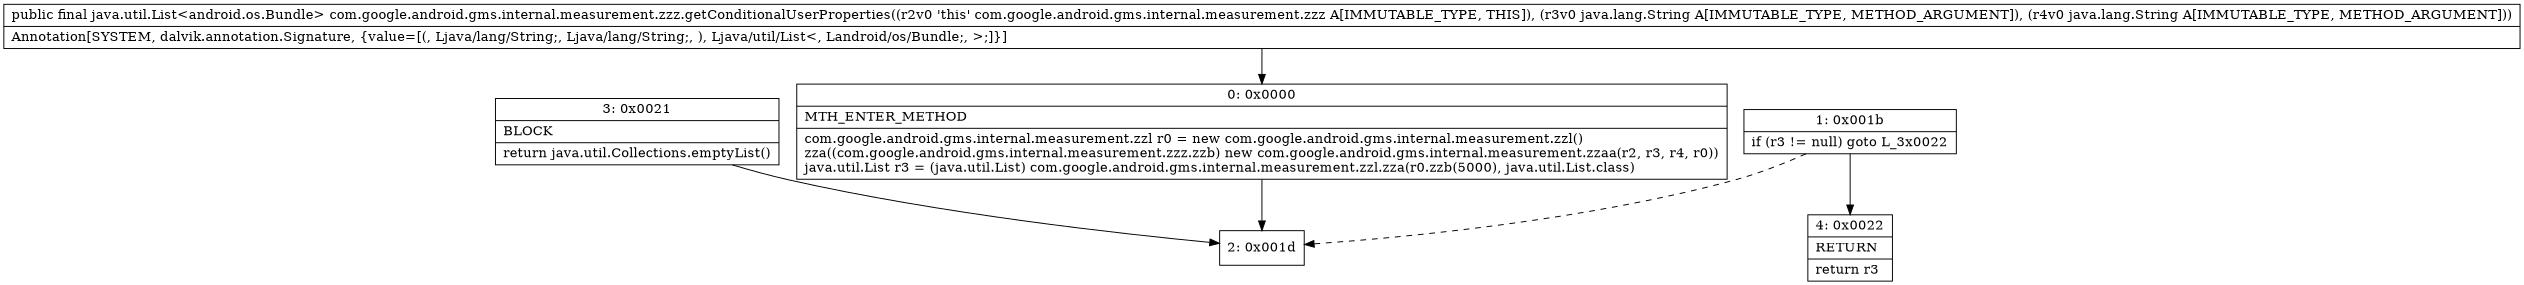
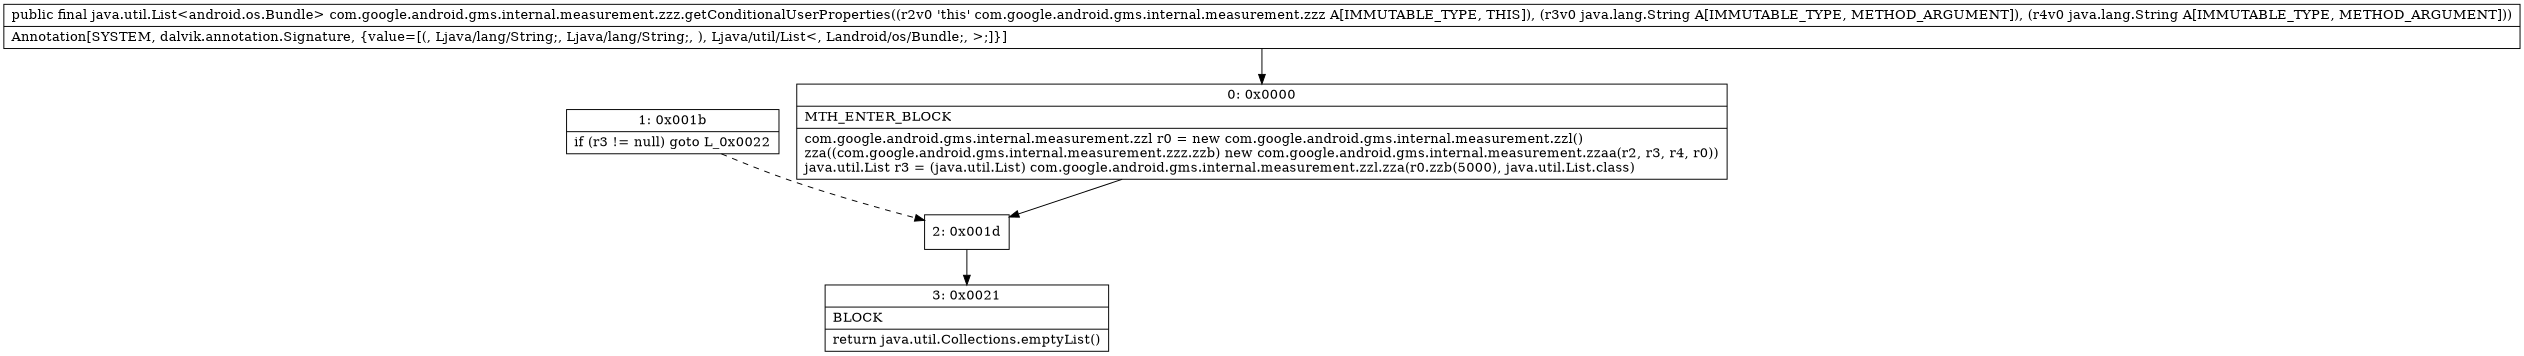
node "0: 0x0000": text "MTH_ENTER_METHOD" -> "MTH_ENTER_BLOCK"
node "1: 0x001b": text "if (r3 != null) goto L_3x0022" -> "if (r3 != null) goto L_0x0022"
edge "3: 0x0021" -> "2: 0x001d": reversed
node "4: 0x0022": removed
